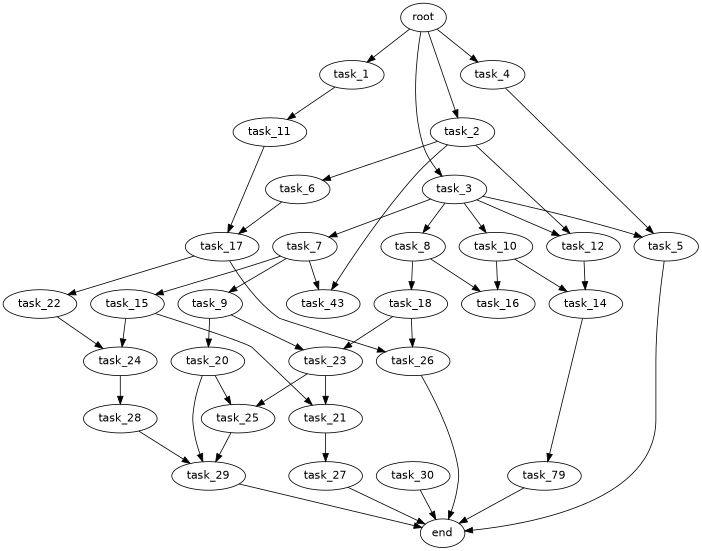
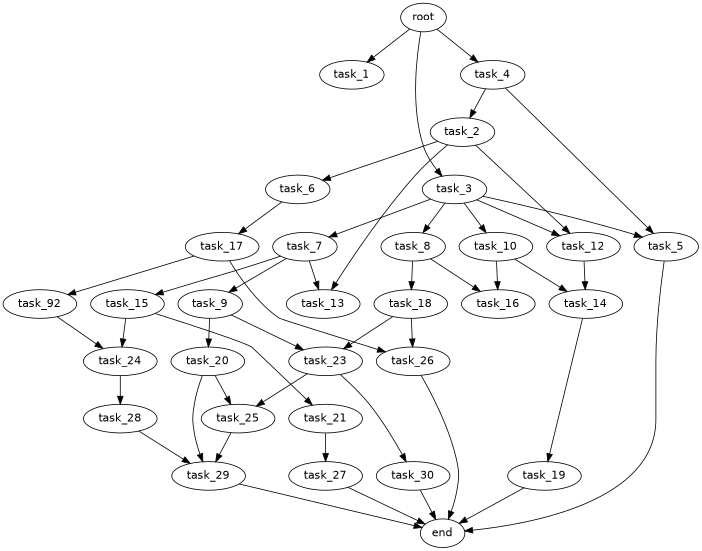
edge "root" -> "task_2": now "task_4" -> "task_2"
node "task_11": removed
node "task_22": label "task_22" -> "task_92"
node "task_43": label "task_43" -> "task_13"
edge "task_23" -> "task_21": now "task_23" -> "task_30"
node "task_79": label "task_79" -> "task_19"
